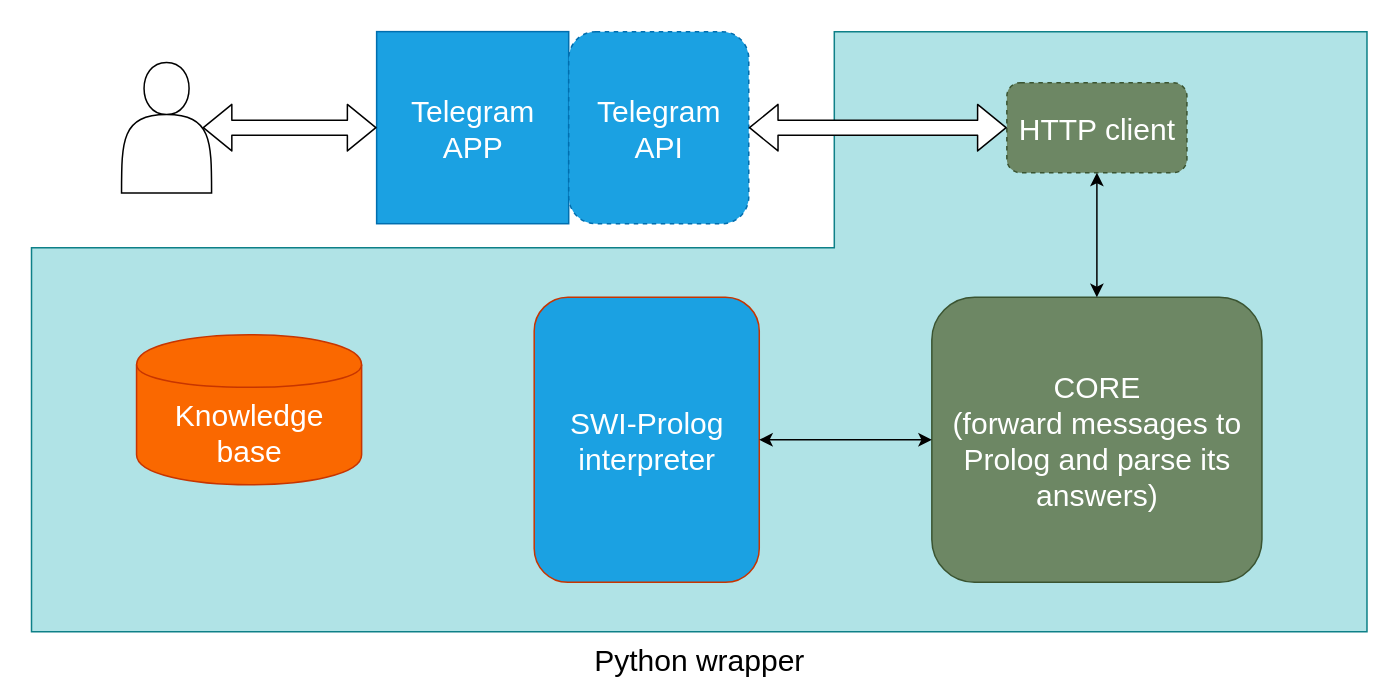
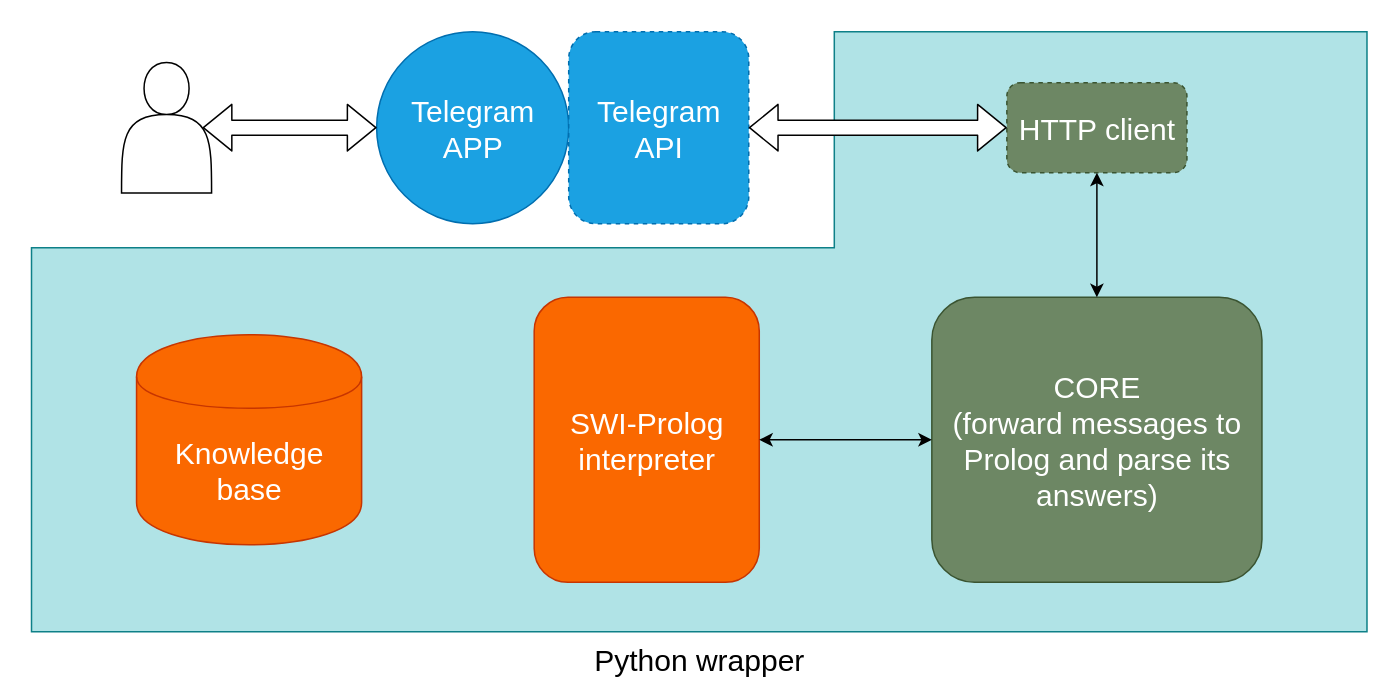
node "Telegram APP": shape rectangle -> ellipse
node "Knowledge base": size 225x150 -> 225x210
node "SWI-Prolog interpreter": fillcolor #1ba1e2 -> #fa6800
